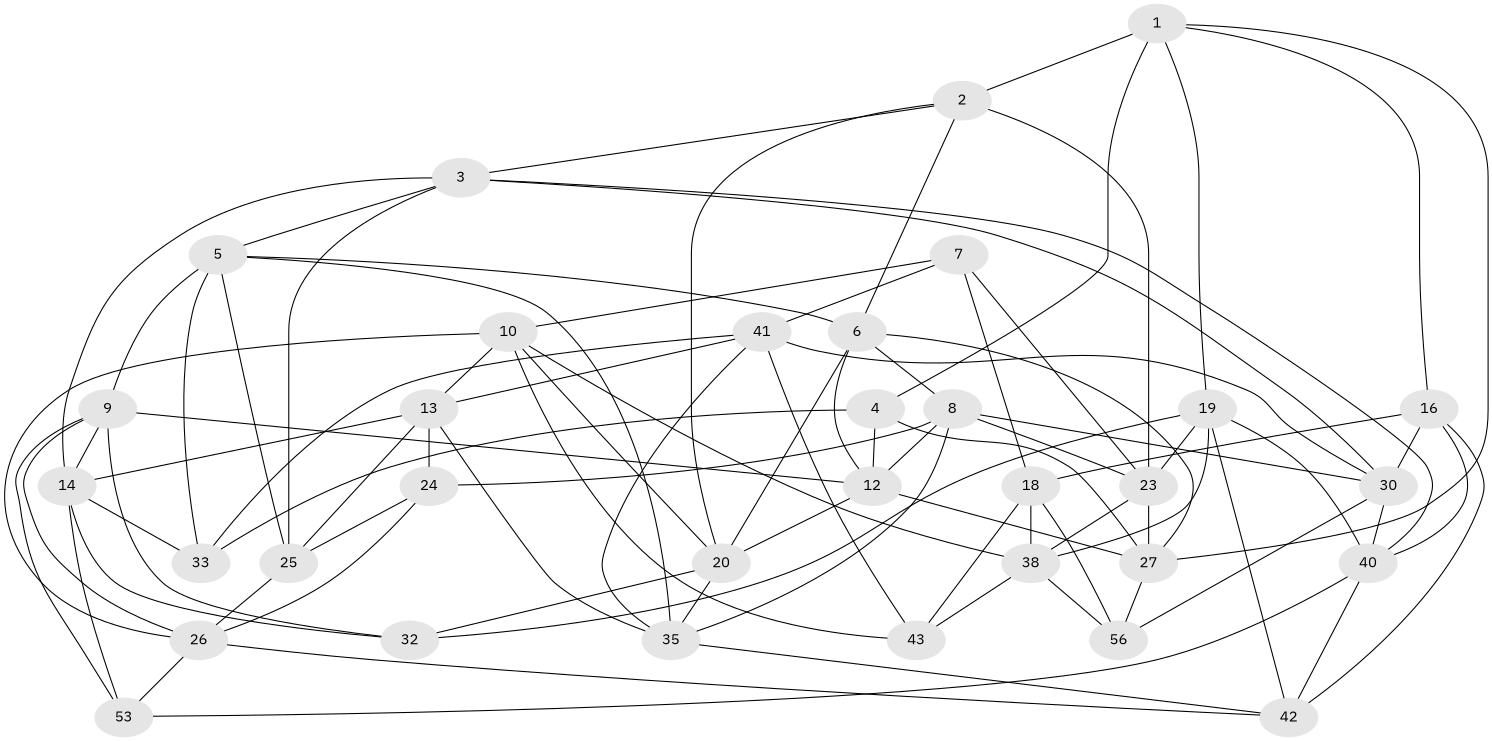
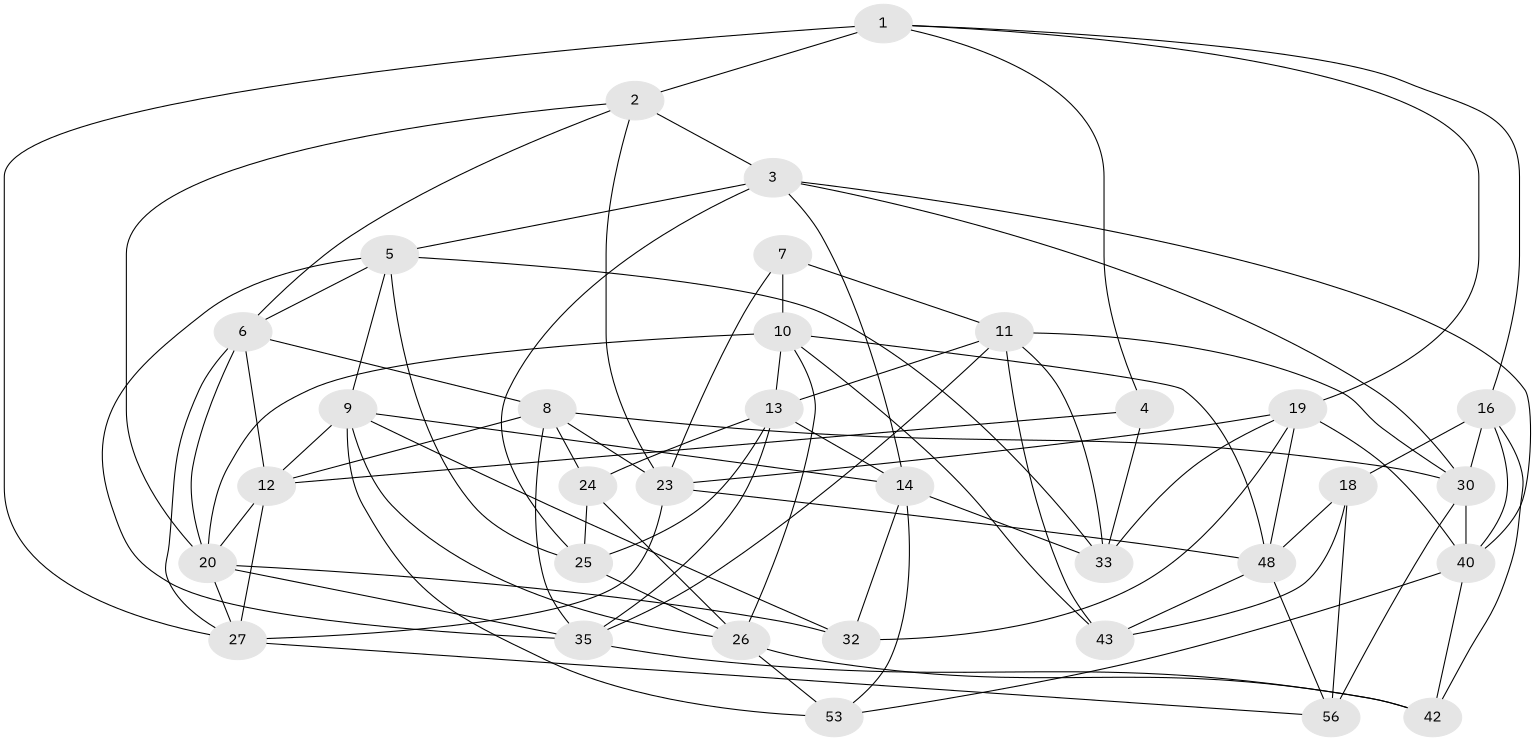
node "41": label "41" -> "11"
edge "7" -- "18": removed
edge "4" -- "27": now "20" -- "27"
node "38": label "38" -> "48"
edge "19" -- "42": now "19" -- "33"
